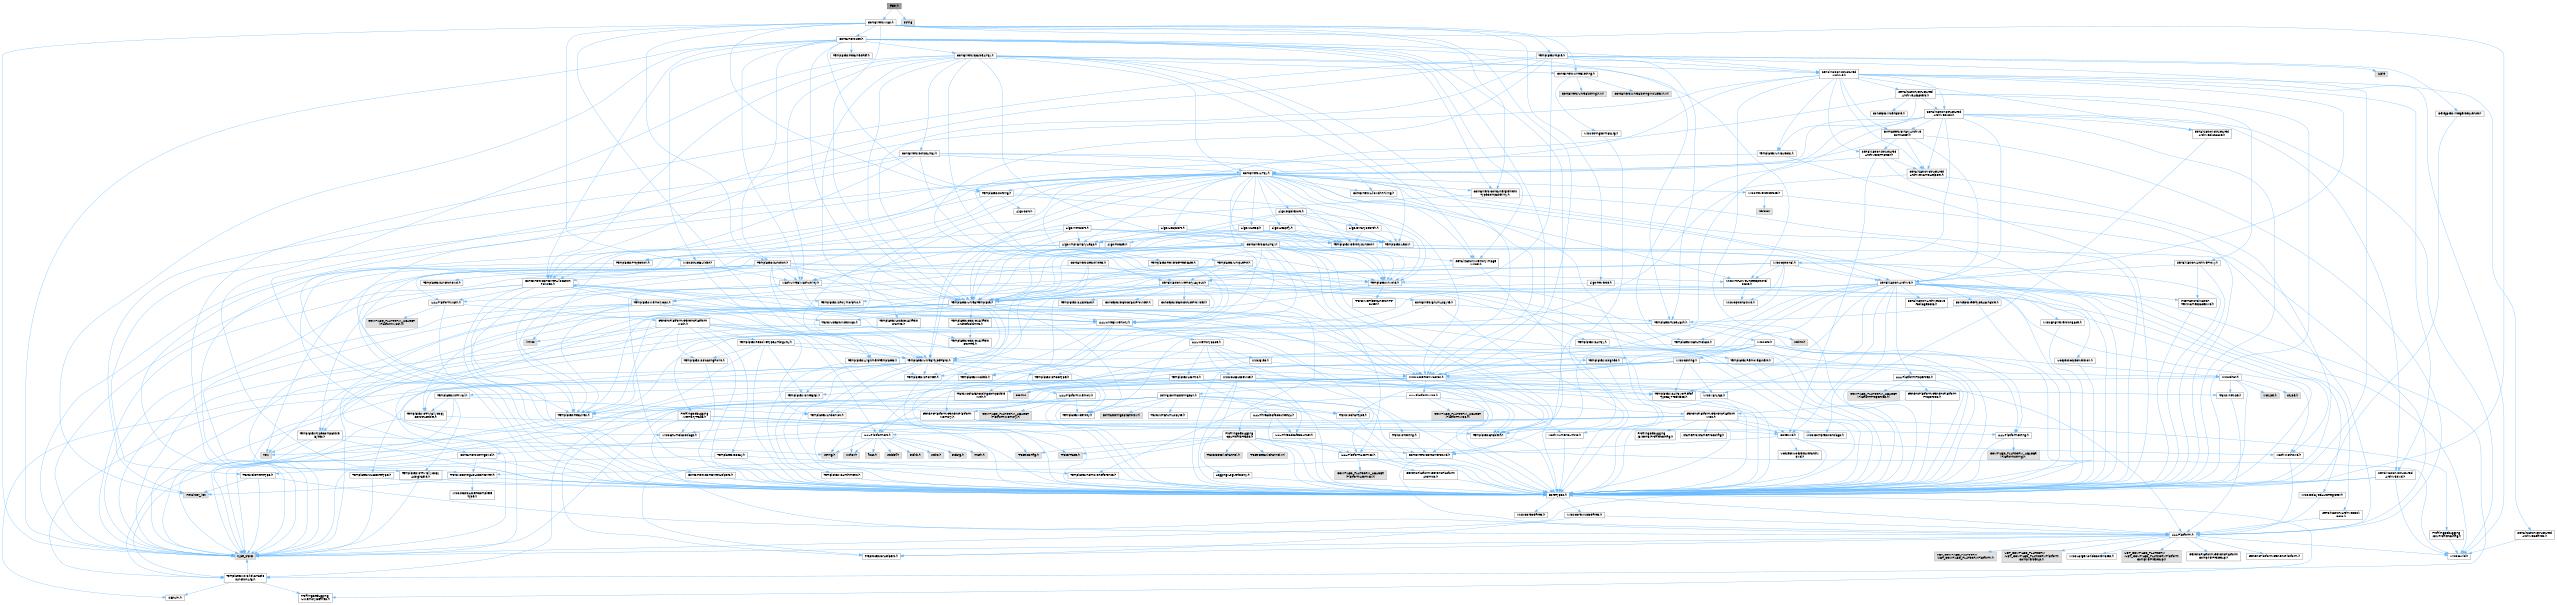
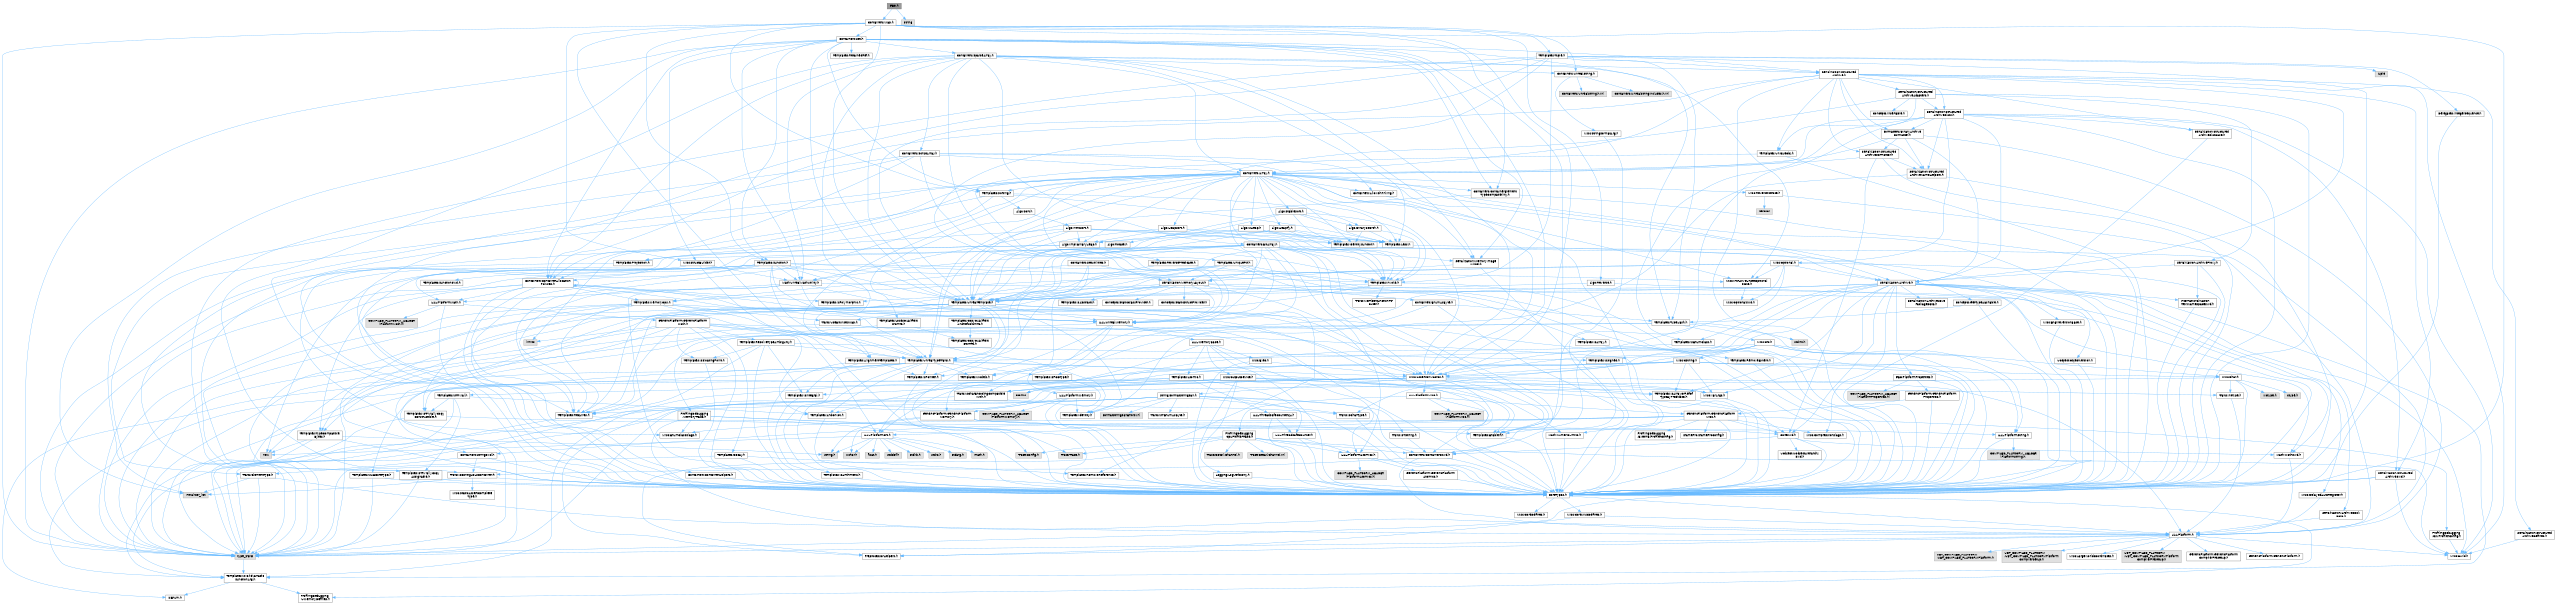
edge "Algo/Sort.h" -> "Algo/IntroSort.h": added
node "HAL/PlatformProperties.h": label "HAL/PlatformProperties.h" -> "GEO/PlatformProperties.h"
edge "Templates/IsValidVariadic FunctionArg.h" -> "type_traits": reversed
